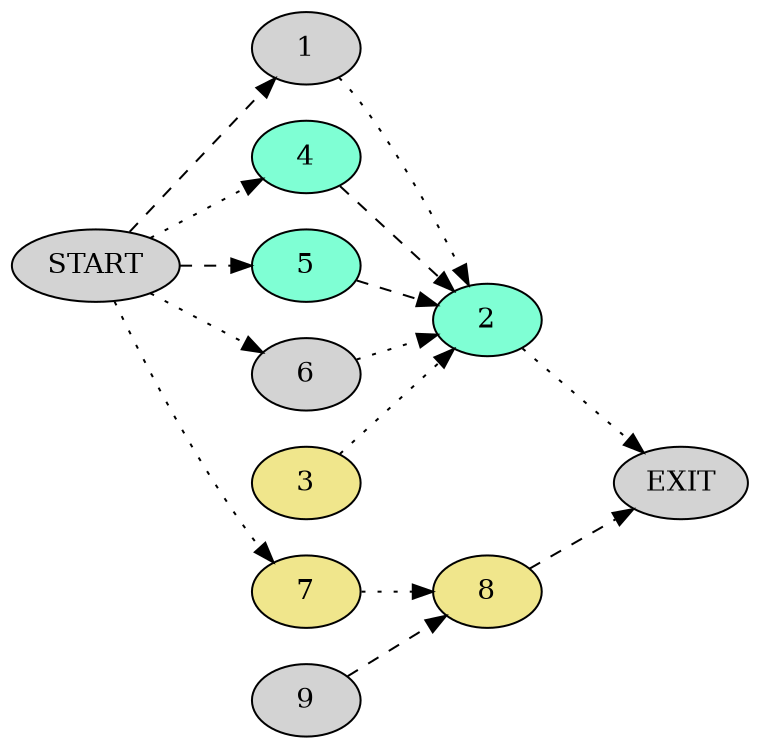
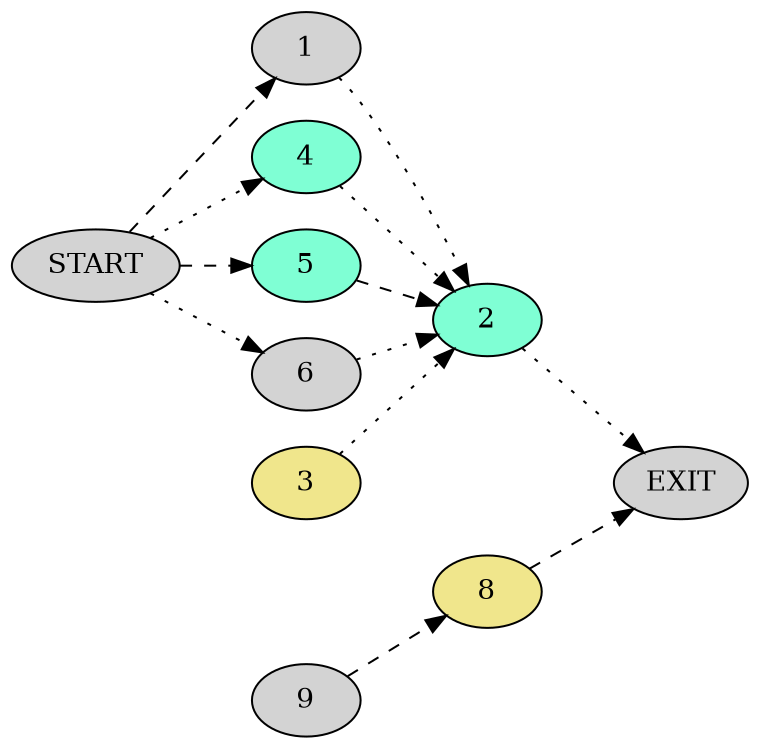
edge "4" -> "2": style dashed -> dotted
node "7": removed
